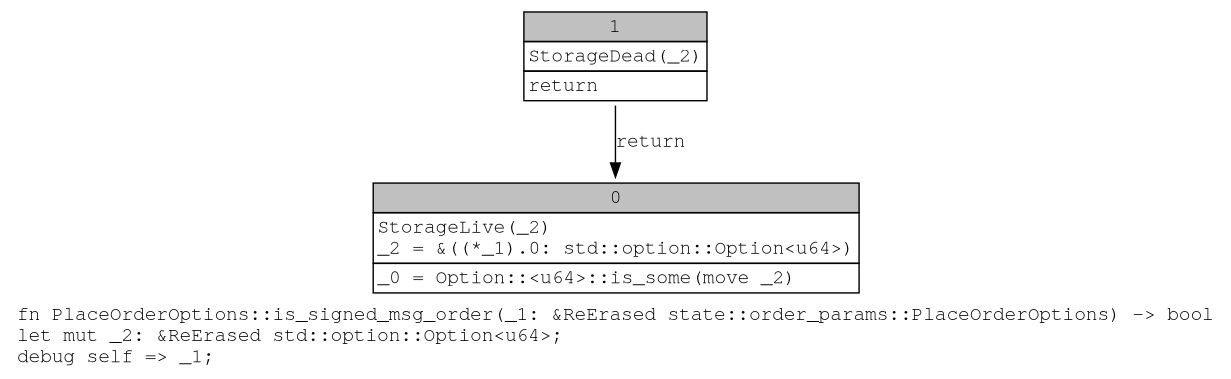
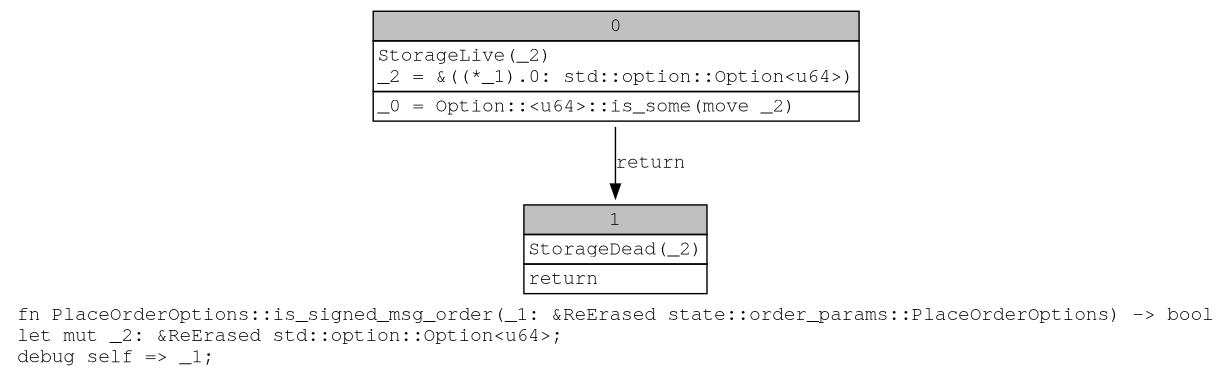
edge "1" -> "0": reversed
